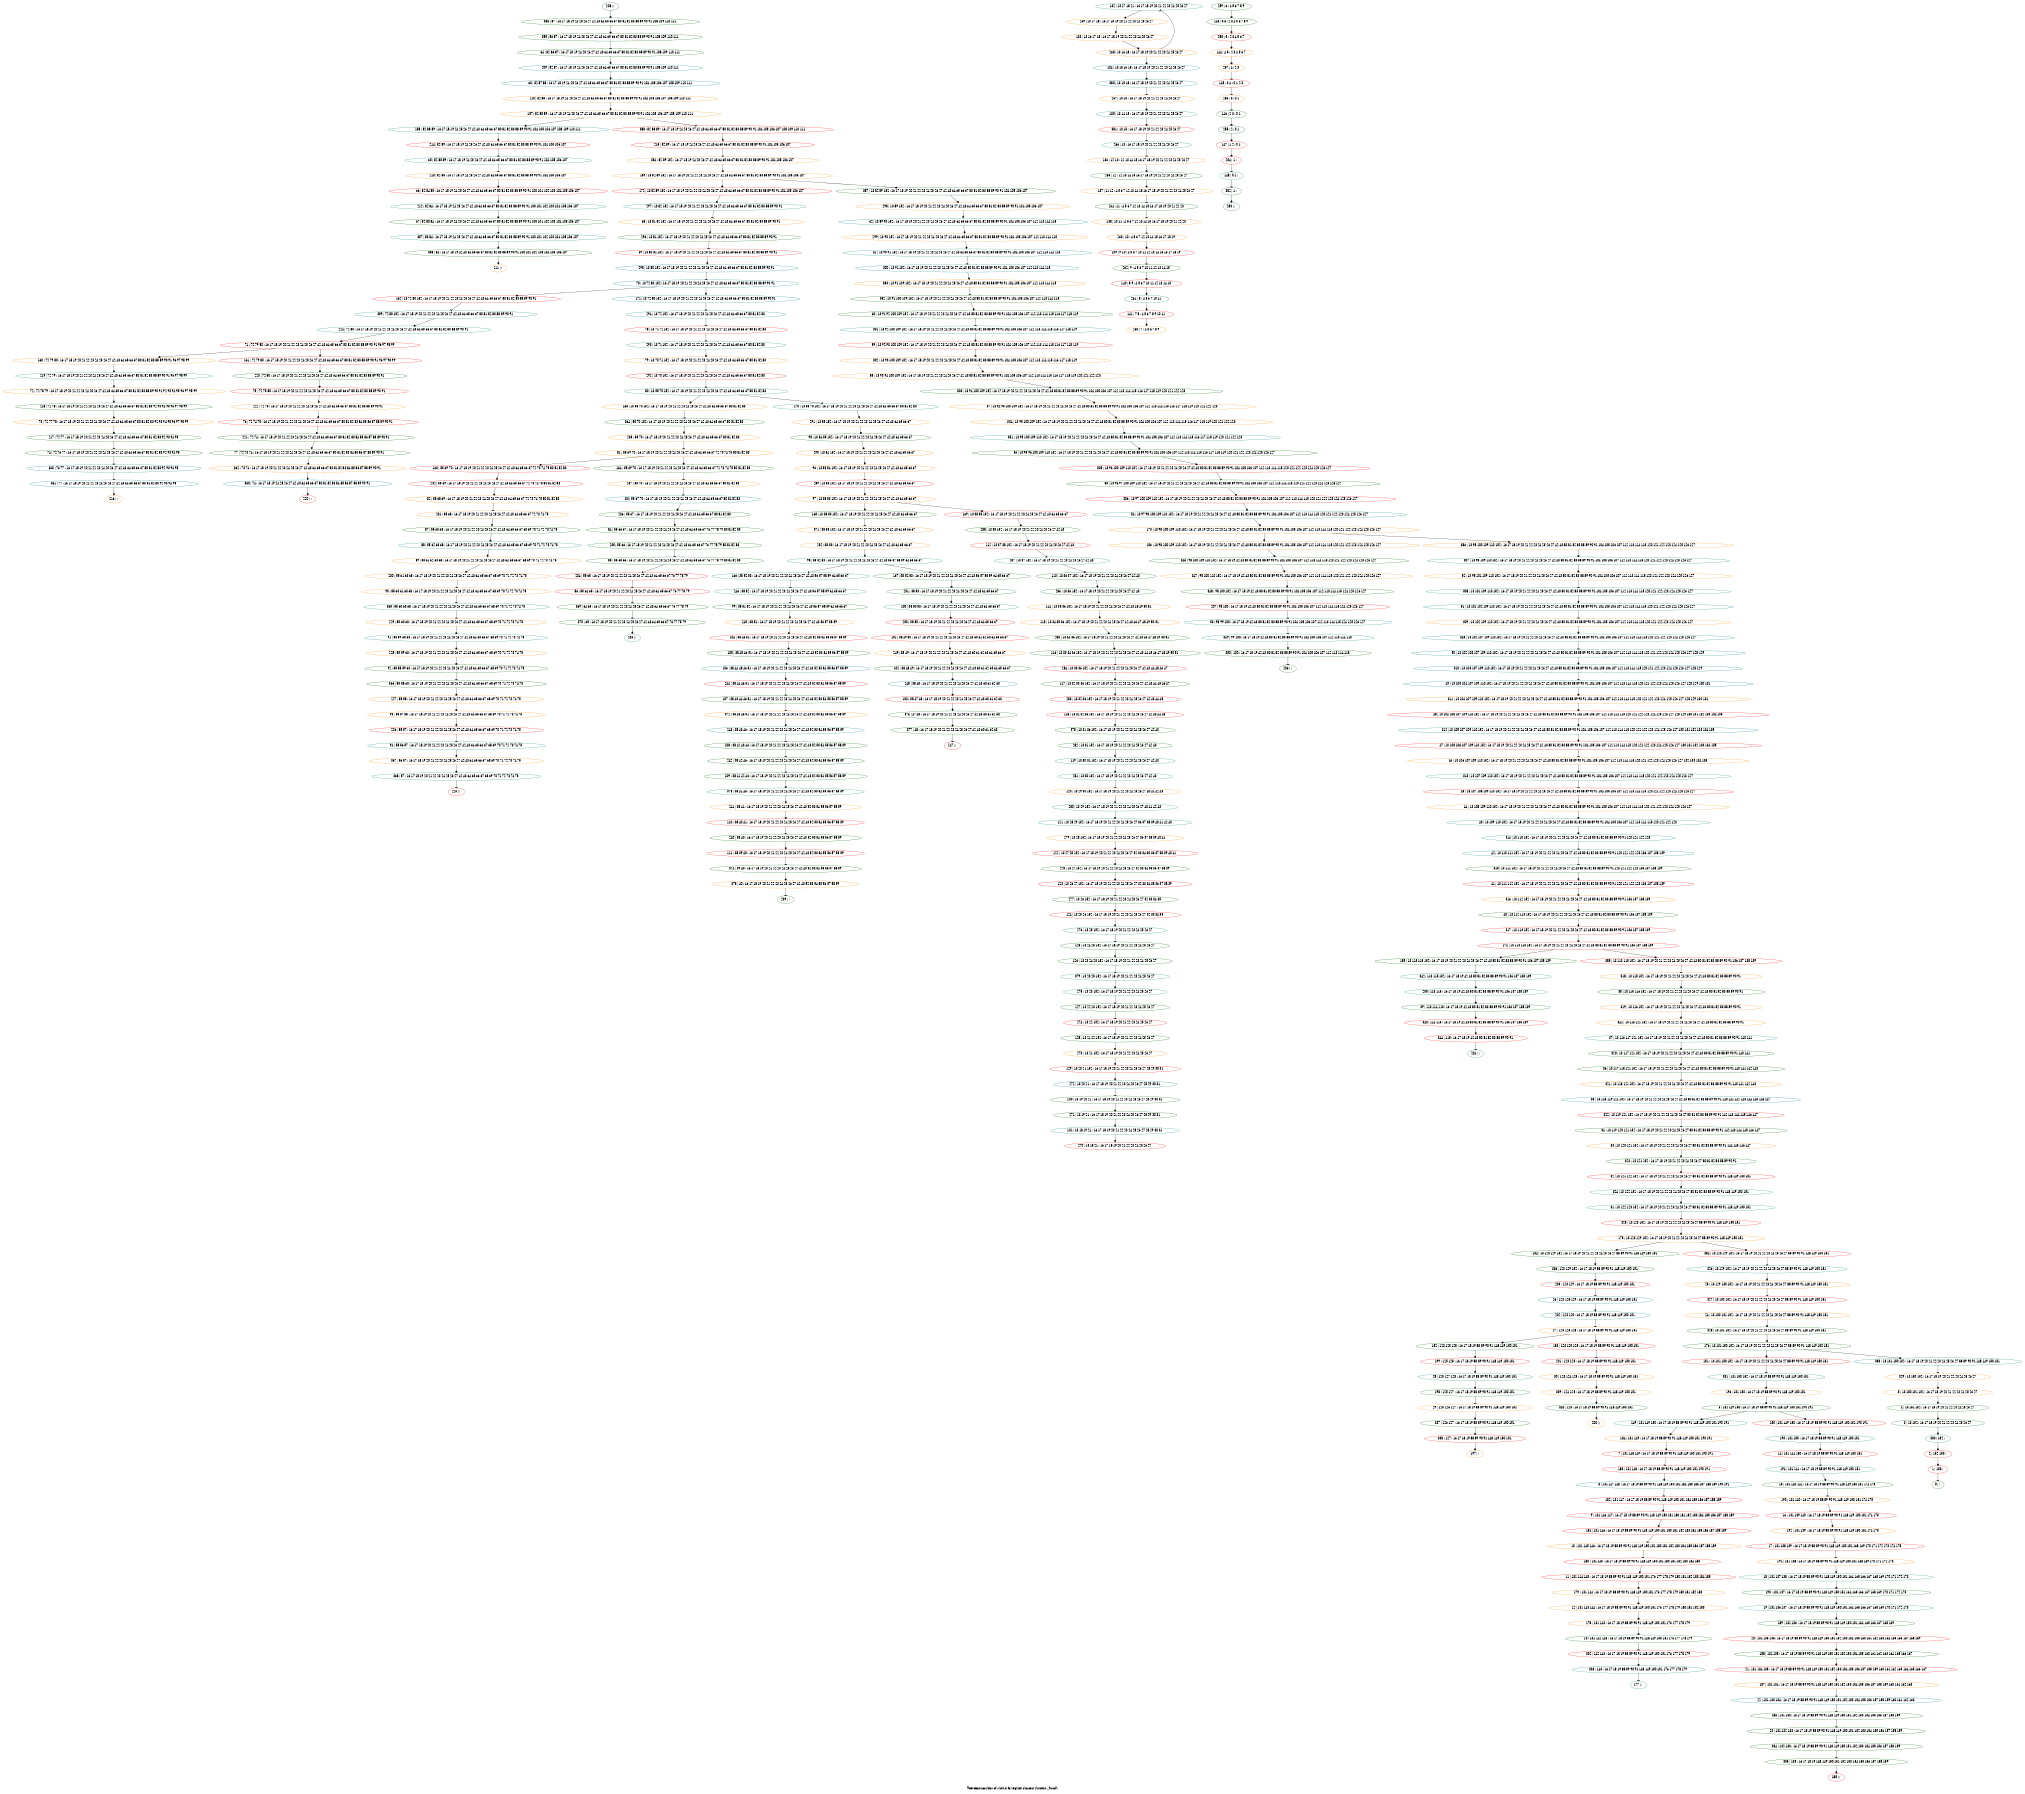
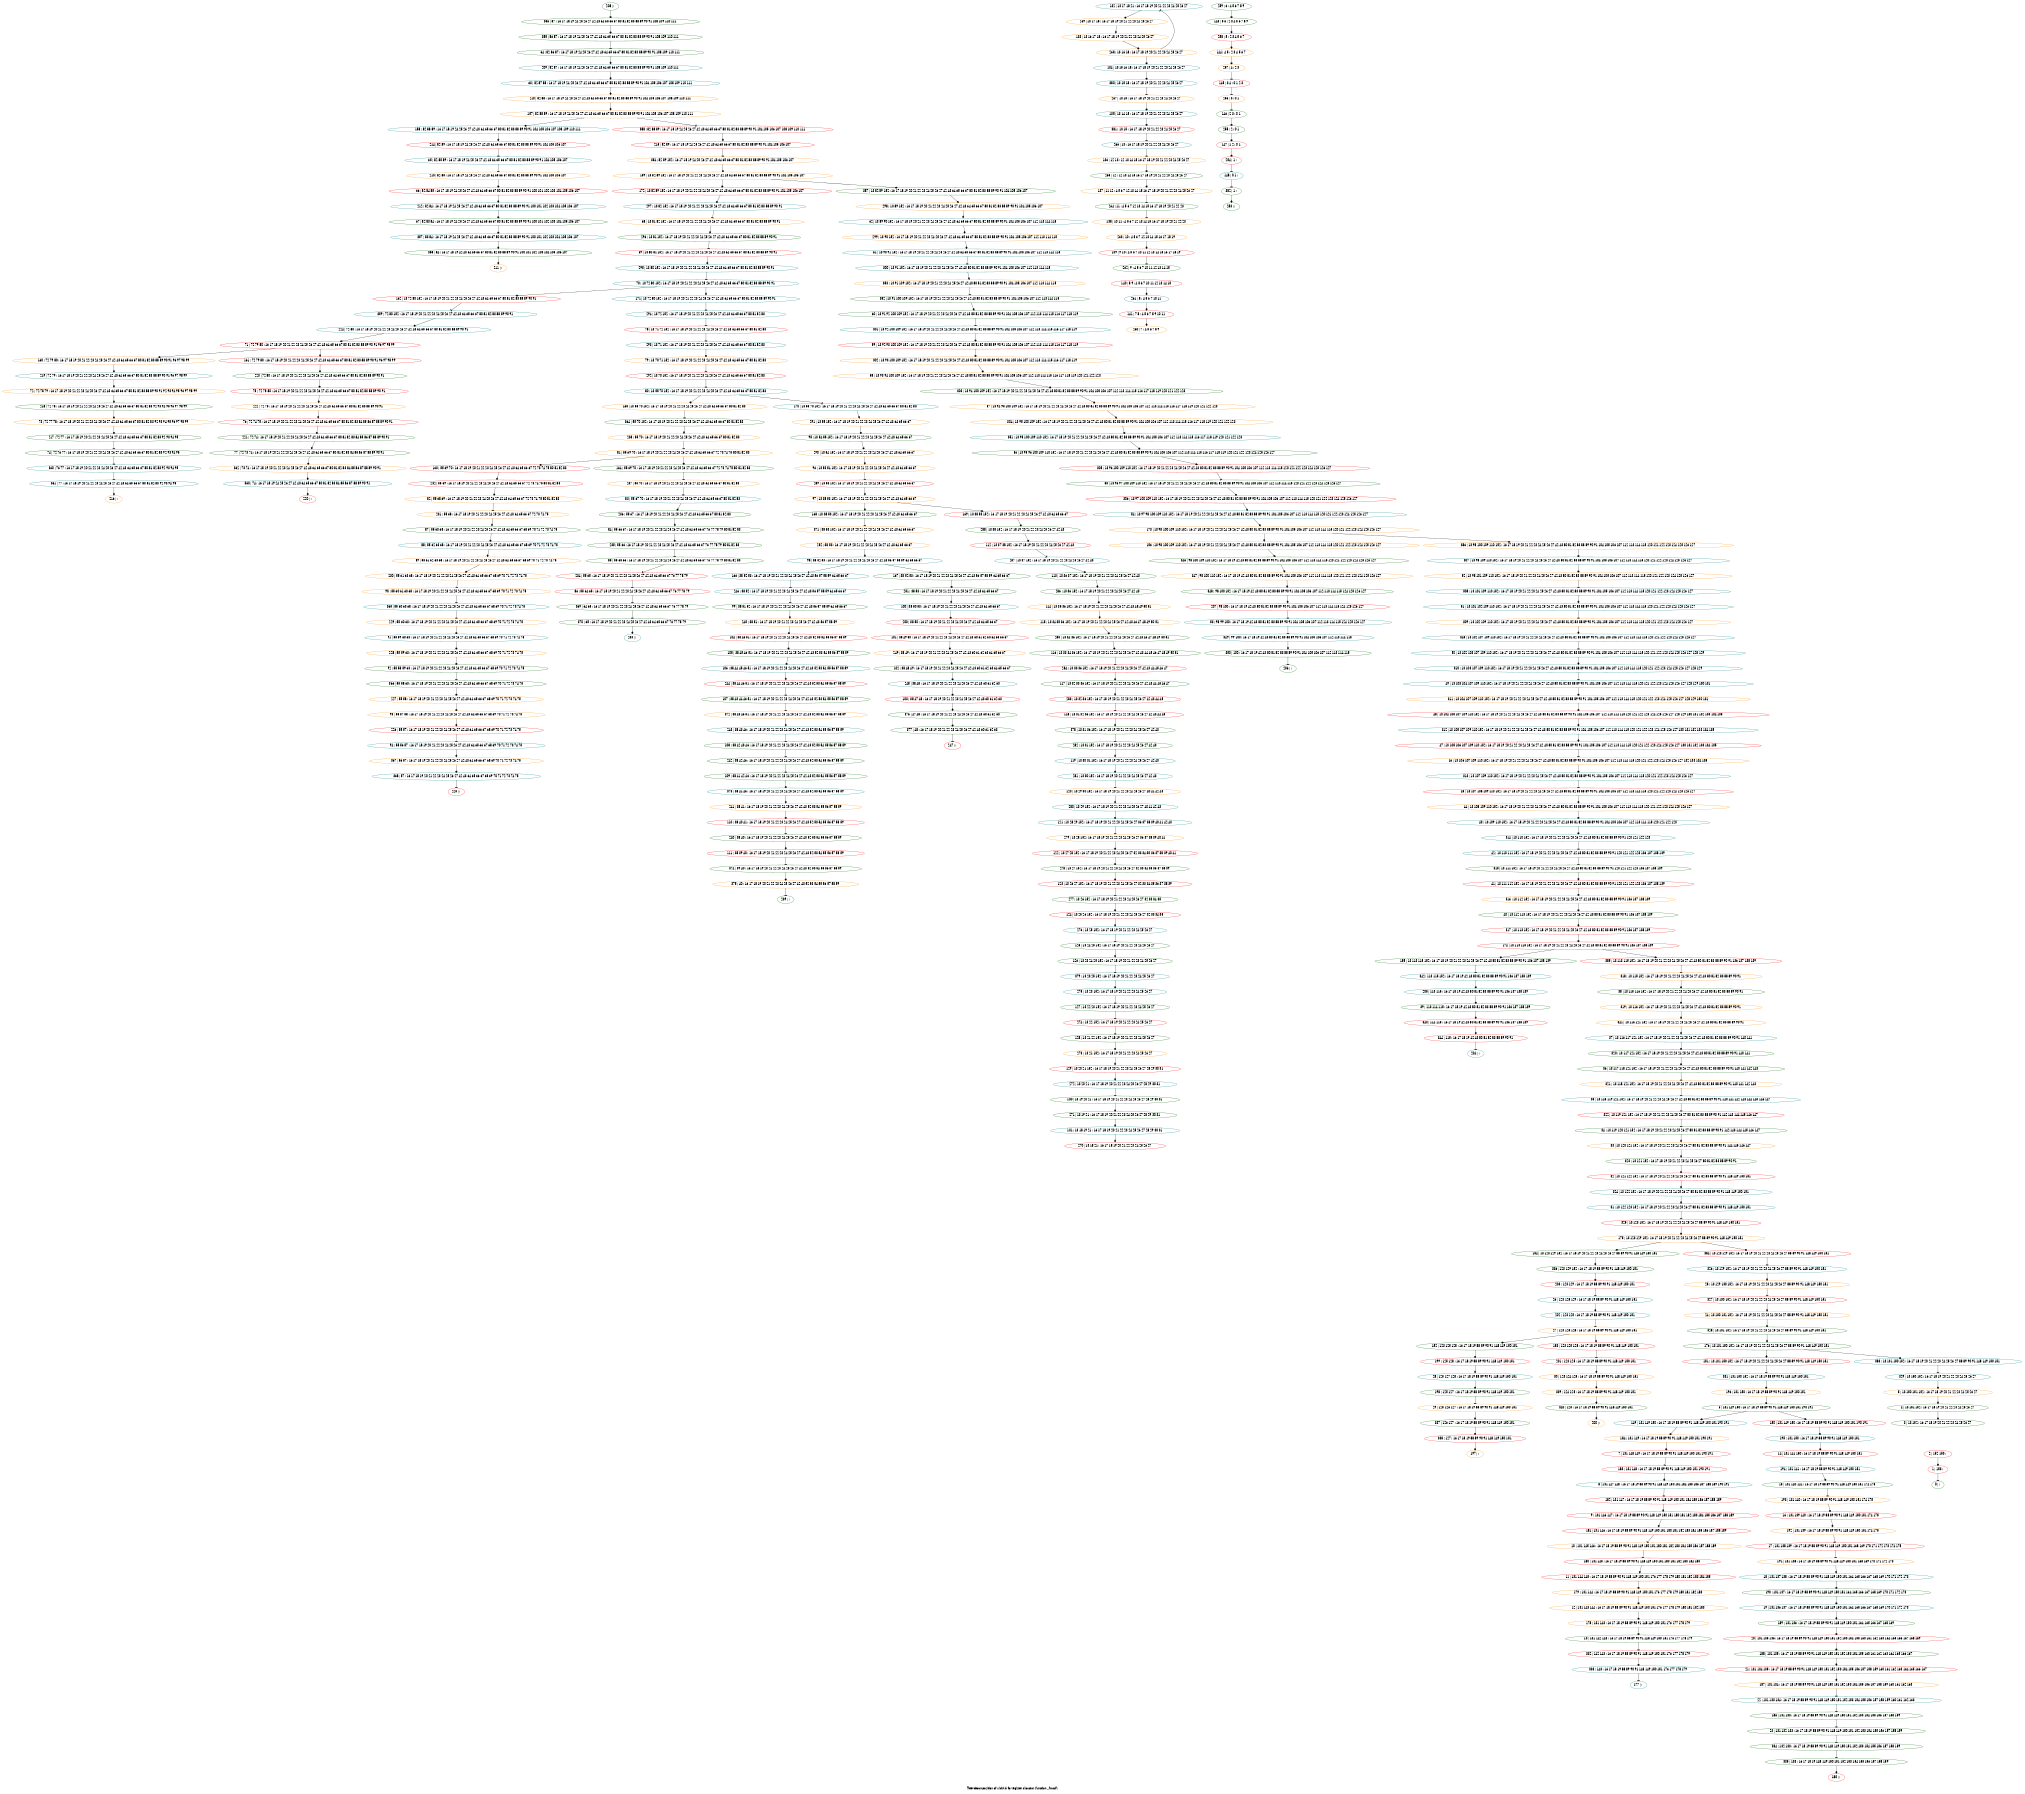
edge "262 | 9 : 4 5 6 7 10 11 12 13 14 15" -> "140 | 8 9 : 4 5 6 7 10 11 12 13 14 15": removed
node "329 | 13 150 152 : 16 17 18 19 20 21 22 23 24 25 26 27": color darkorange -> teal
node "330 | 152 :": removed
